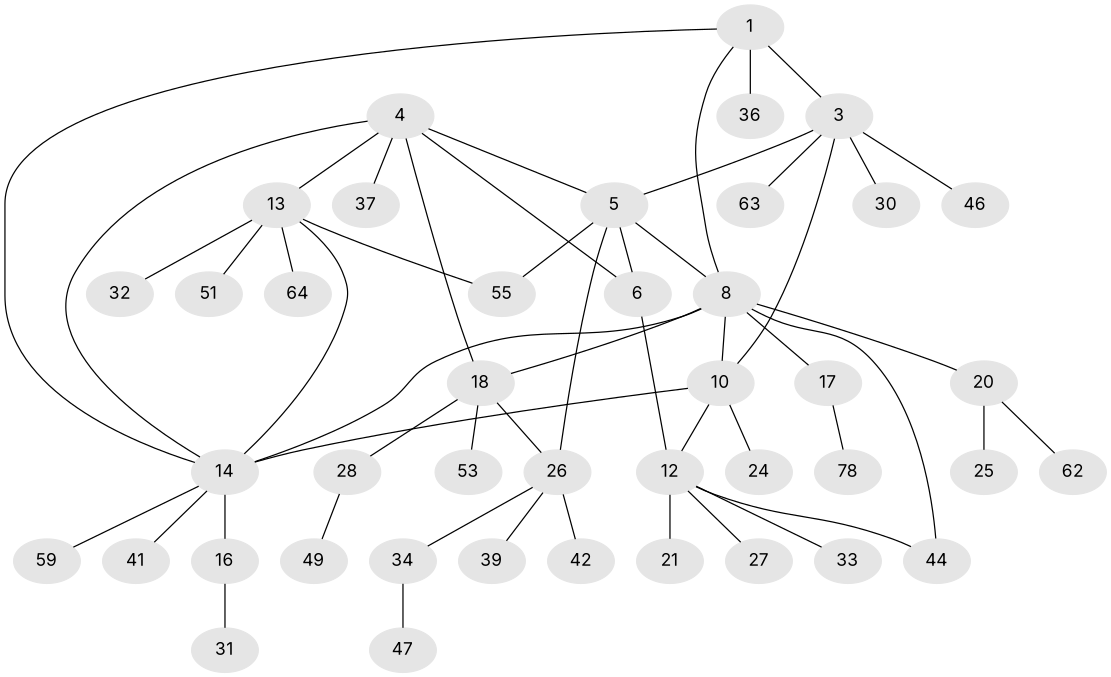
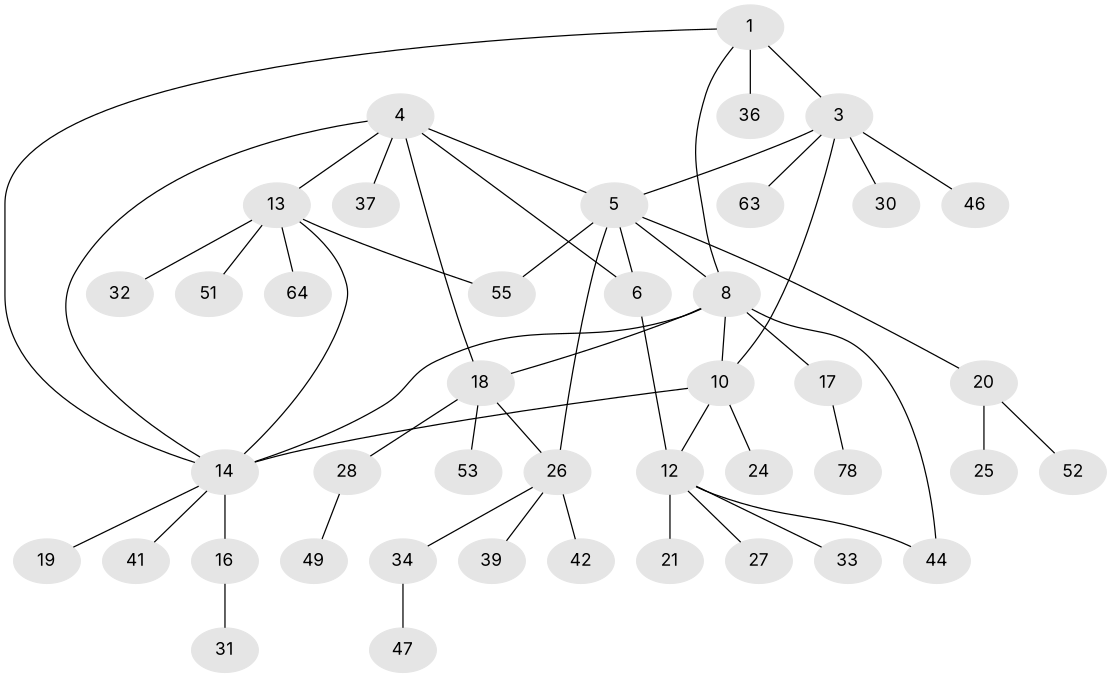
edge "8" -- "20": now "5" -- "20"
node "62": label "62" -> "52"
node "59": label "59" -> "19"
